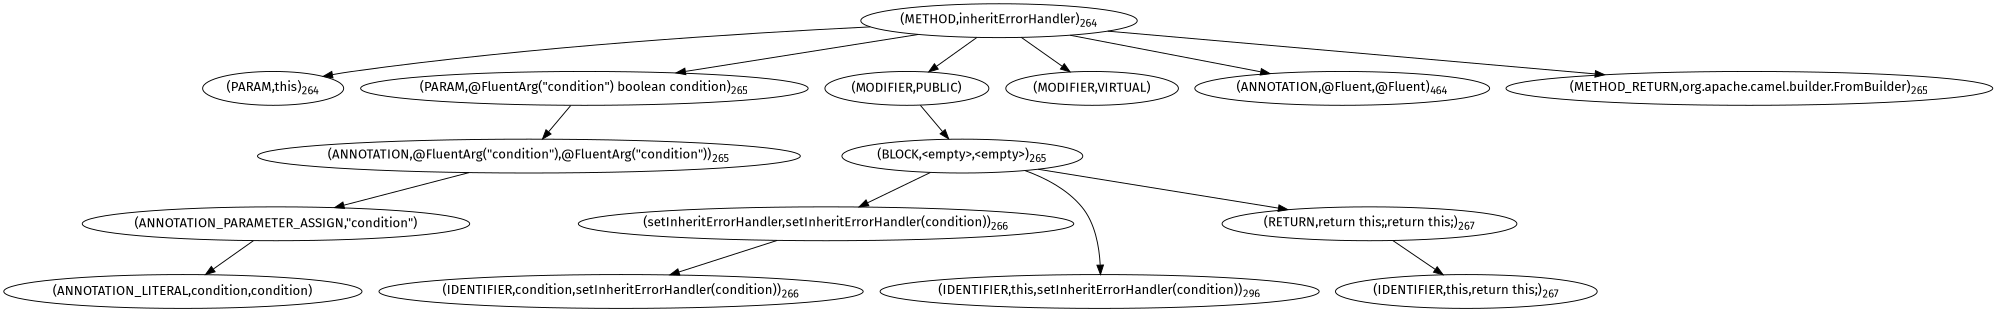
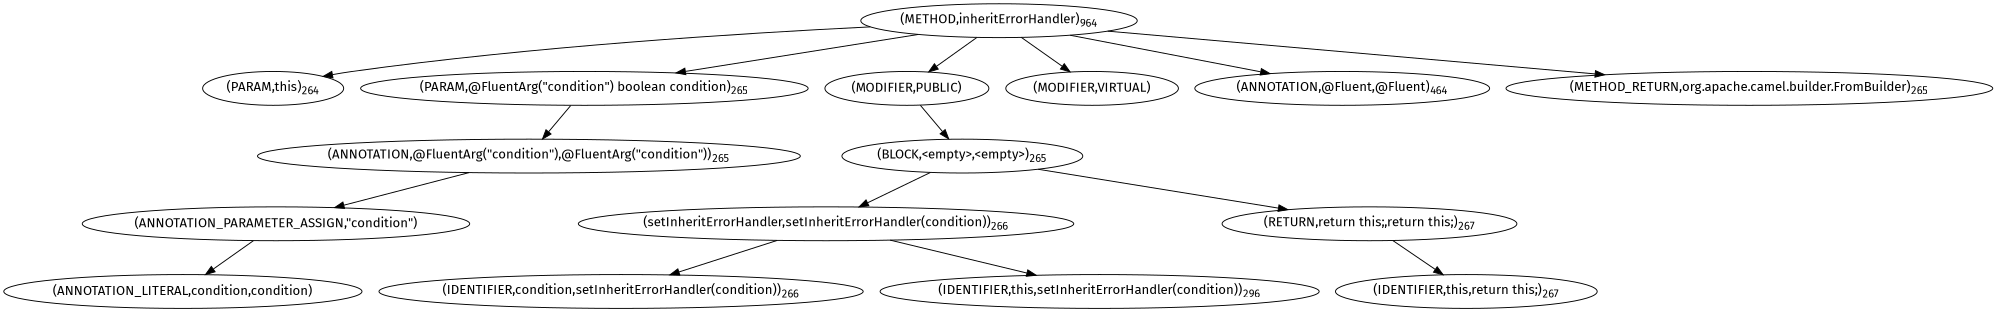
node "(METHOD,inheritErrorHandler)": text "264" -> "964"
edge "(BLOCK,<empty>,<empty>)" -> "(IDENTIFIER,this,setInheritErrorHandler(condition))": now "(setInheritErrorHandler,setInheritErrorHandler(condition))" -> "(IDENTIFIER,this,setInheritErrorHandler(condition))"
